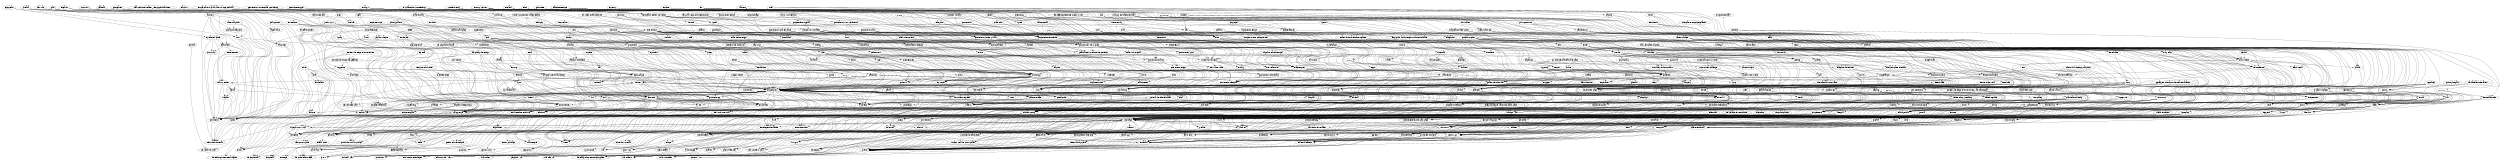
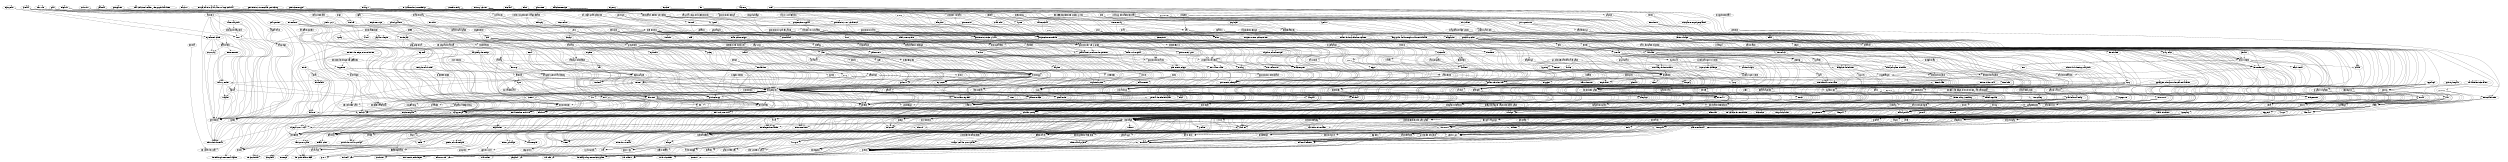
node "Im Schatten der Sonnenkönigs": label "Im Schatten der Sonnenkönigs" -> "Im Schatten des Sonnenkönigs"
node "Leapfrog": label "Leapfrog" -> "Faust"
